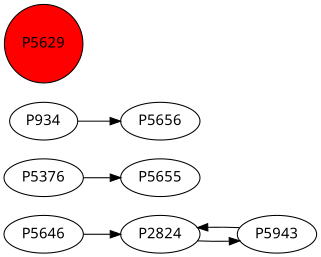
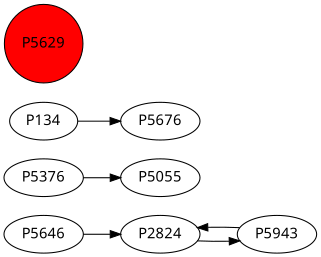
node "P934": label "P934" -> "P134"
node "P5656": label "P5656" -> "P5676"
node "P5655": label "P5655" -> "P5055"
